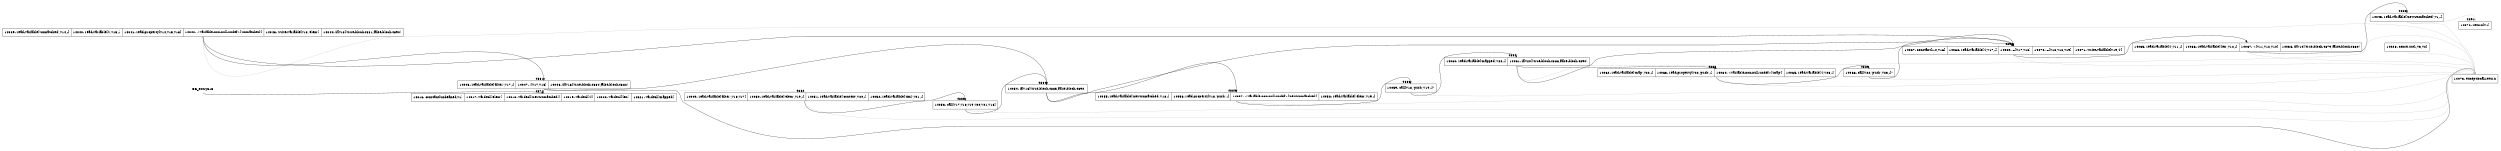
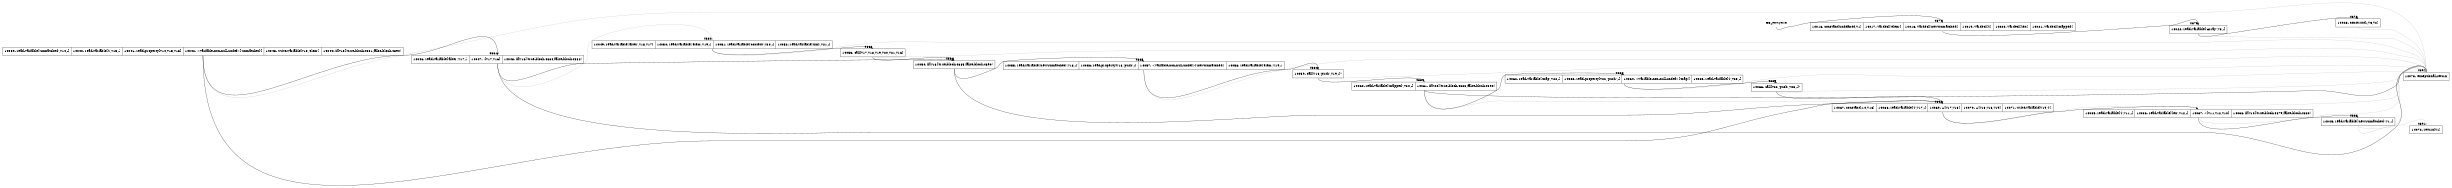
node "14022: read-variable['Array',v3,-]": added
edge "14060: read-variable['mapped',v20,-]" -> "14067: constant[1.0,v16]": color black -> gray
edge "14060: read-variable['mapped',v20,-]" -> "14073: exceptional-return": color gray -> black
